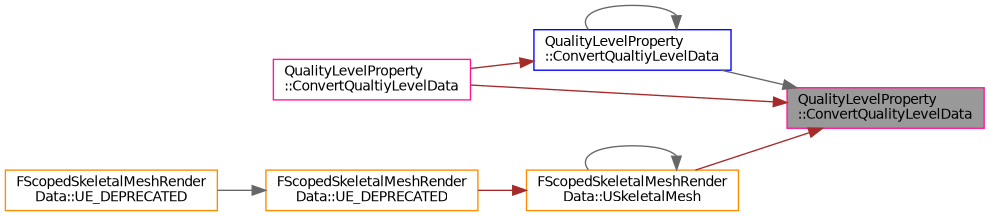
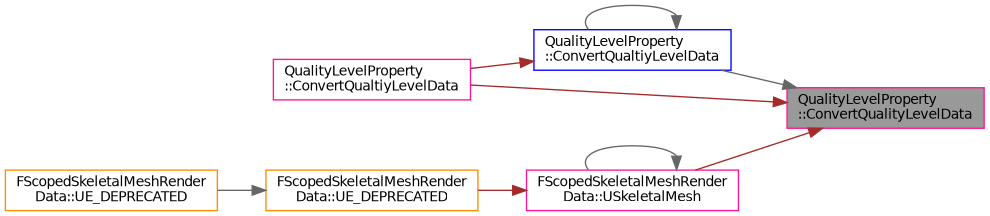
node "FScopedSkeletalMeshRender Data::USkeletalMesh": color darkorange -> deeppink
